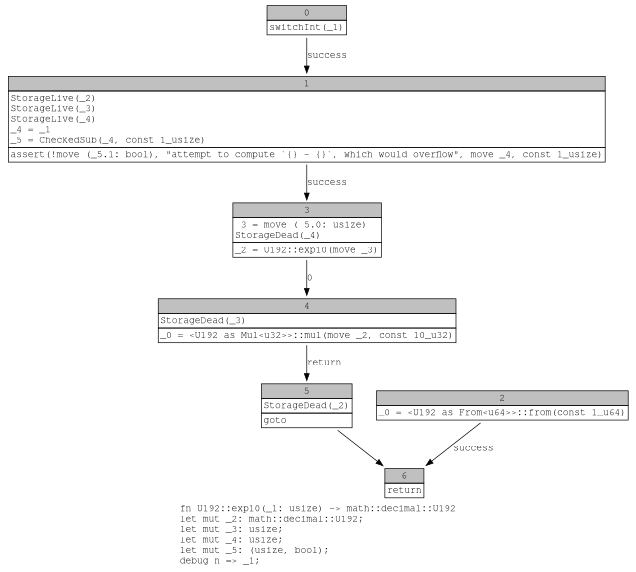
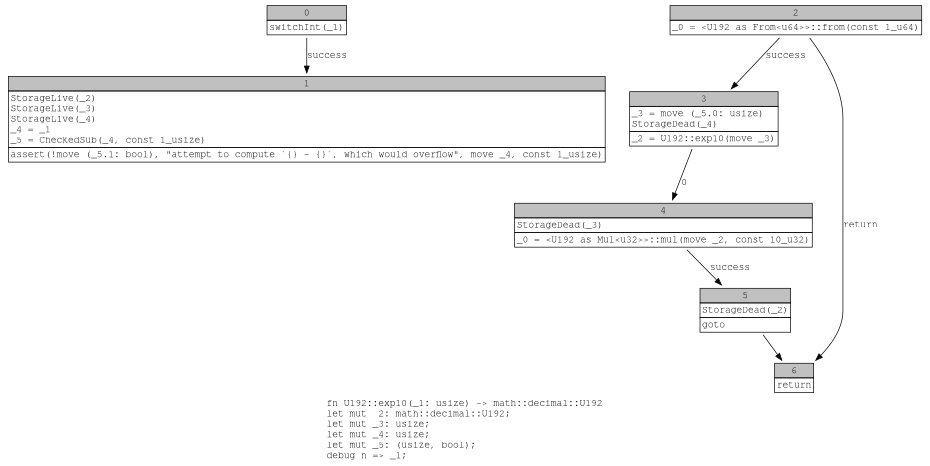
edge "1" -> "3": now "2" -> "3"
edge "4" -> "5": label "return" -> "success"
edge "2" -> "6": label "success" -> "return"
